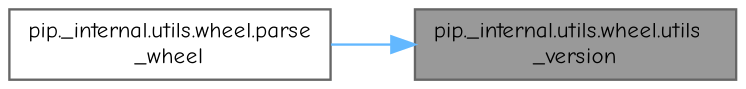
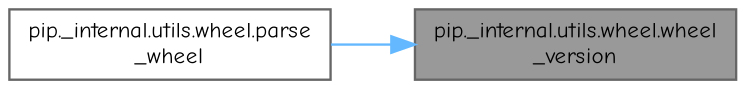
node "pip._internal.utils.wheel.utils _version": label "pip._internal.utils.wheel.utils _version" -> "pip._internal.utils.wheel.wheel _version"
